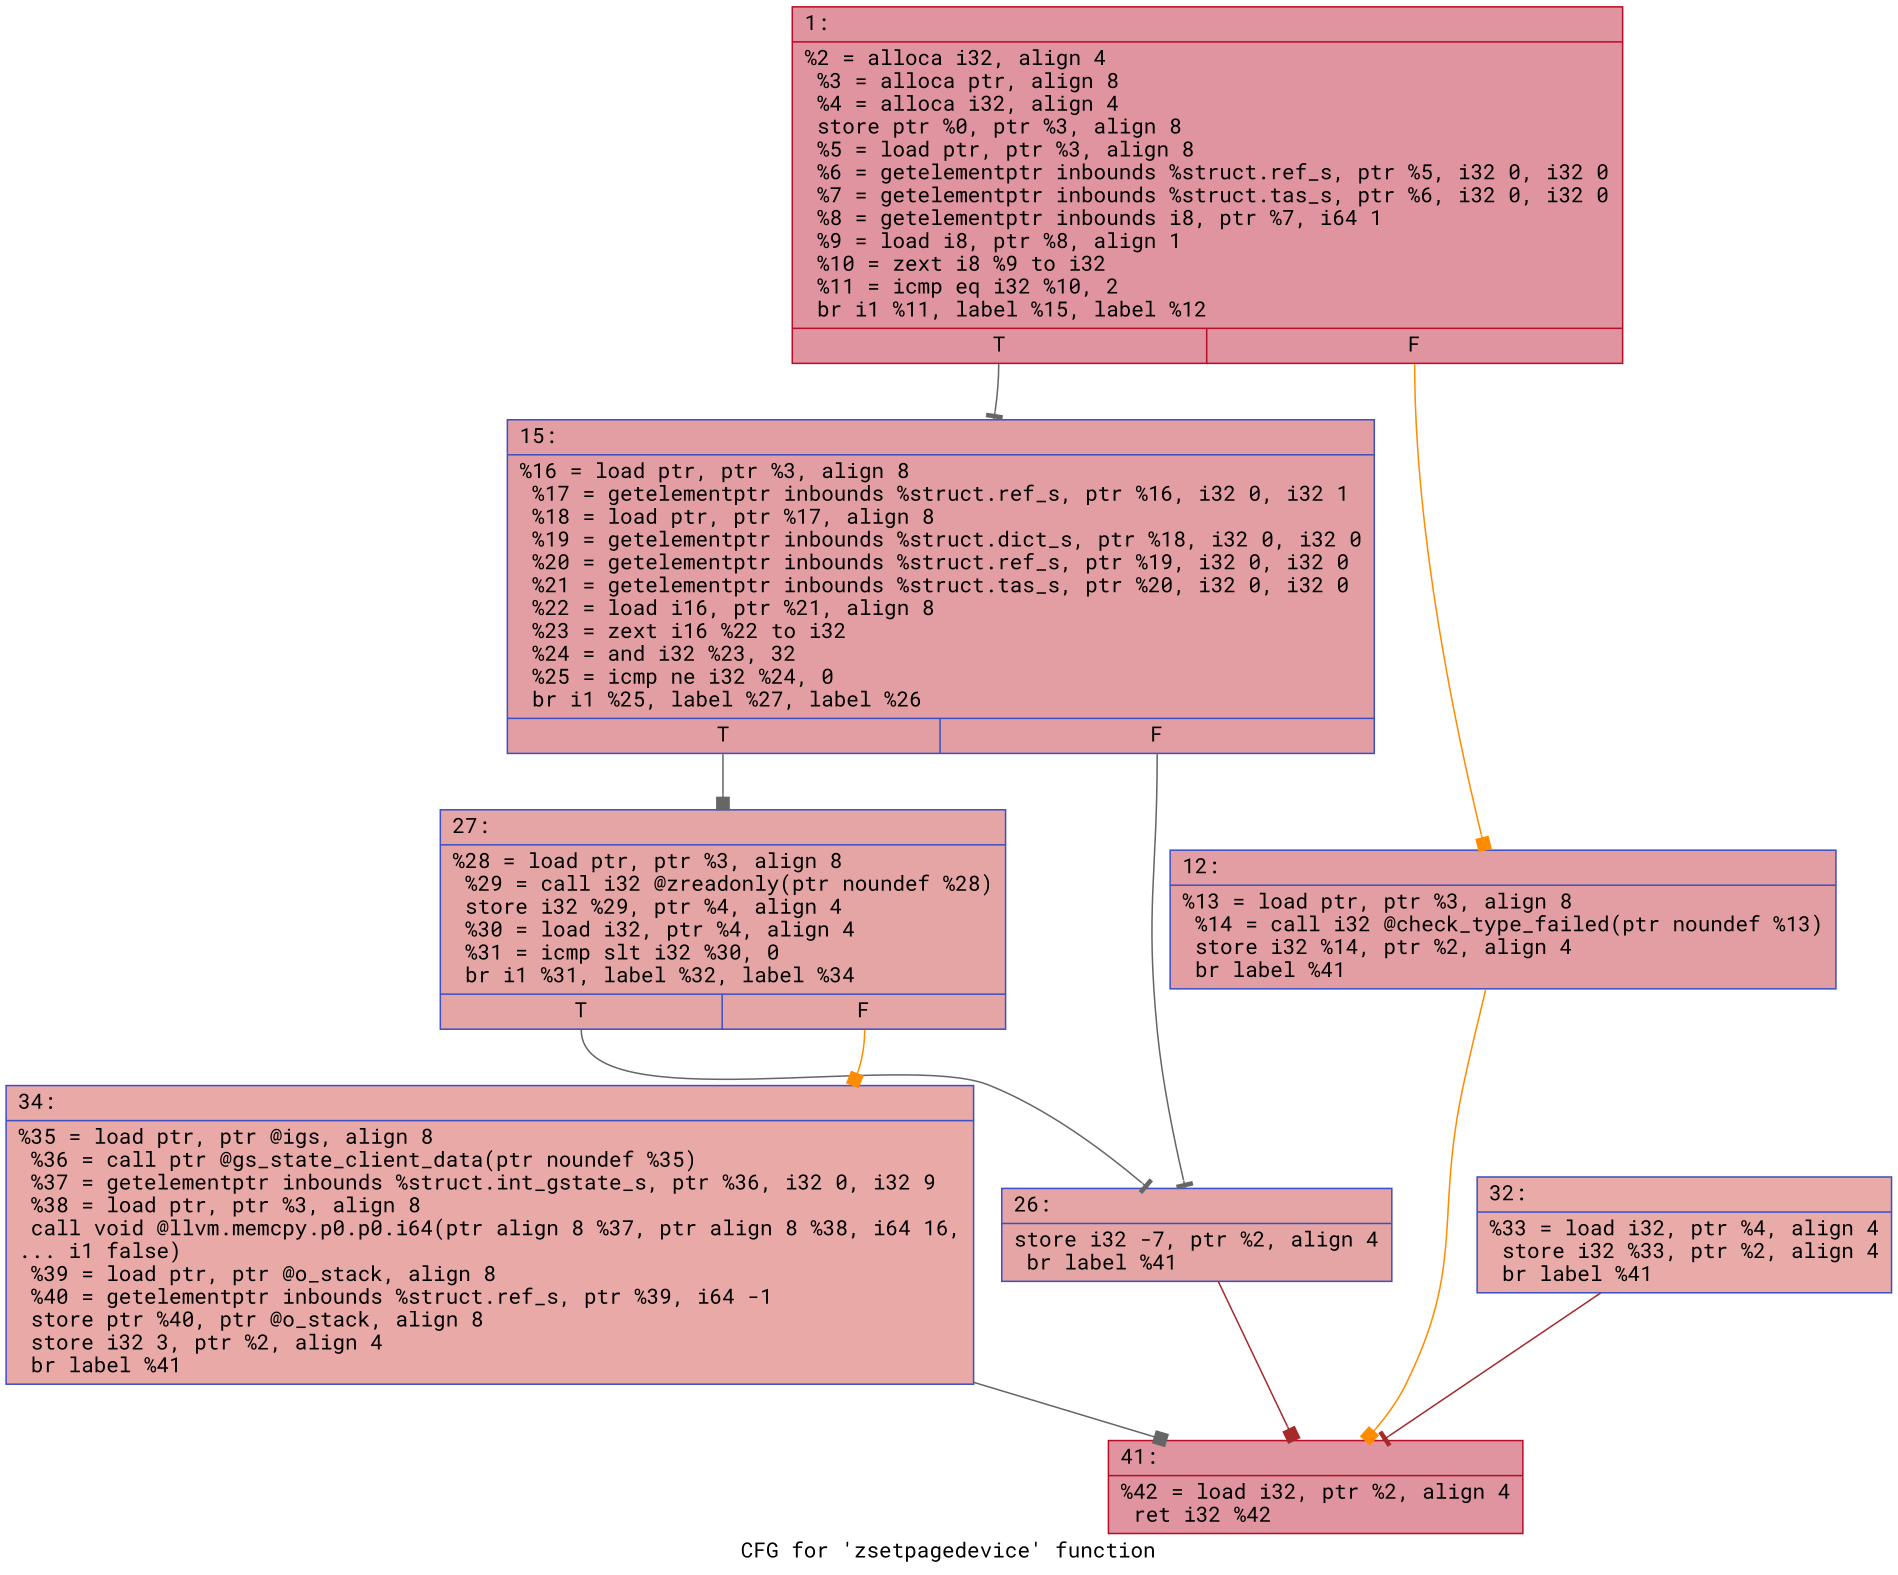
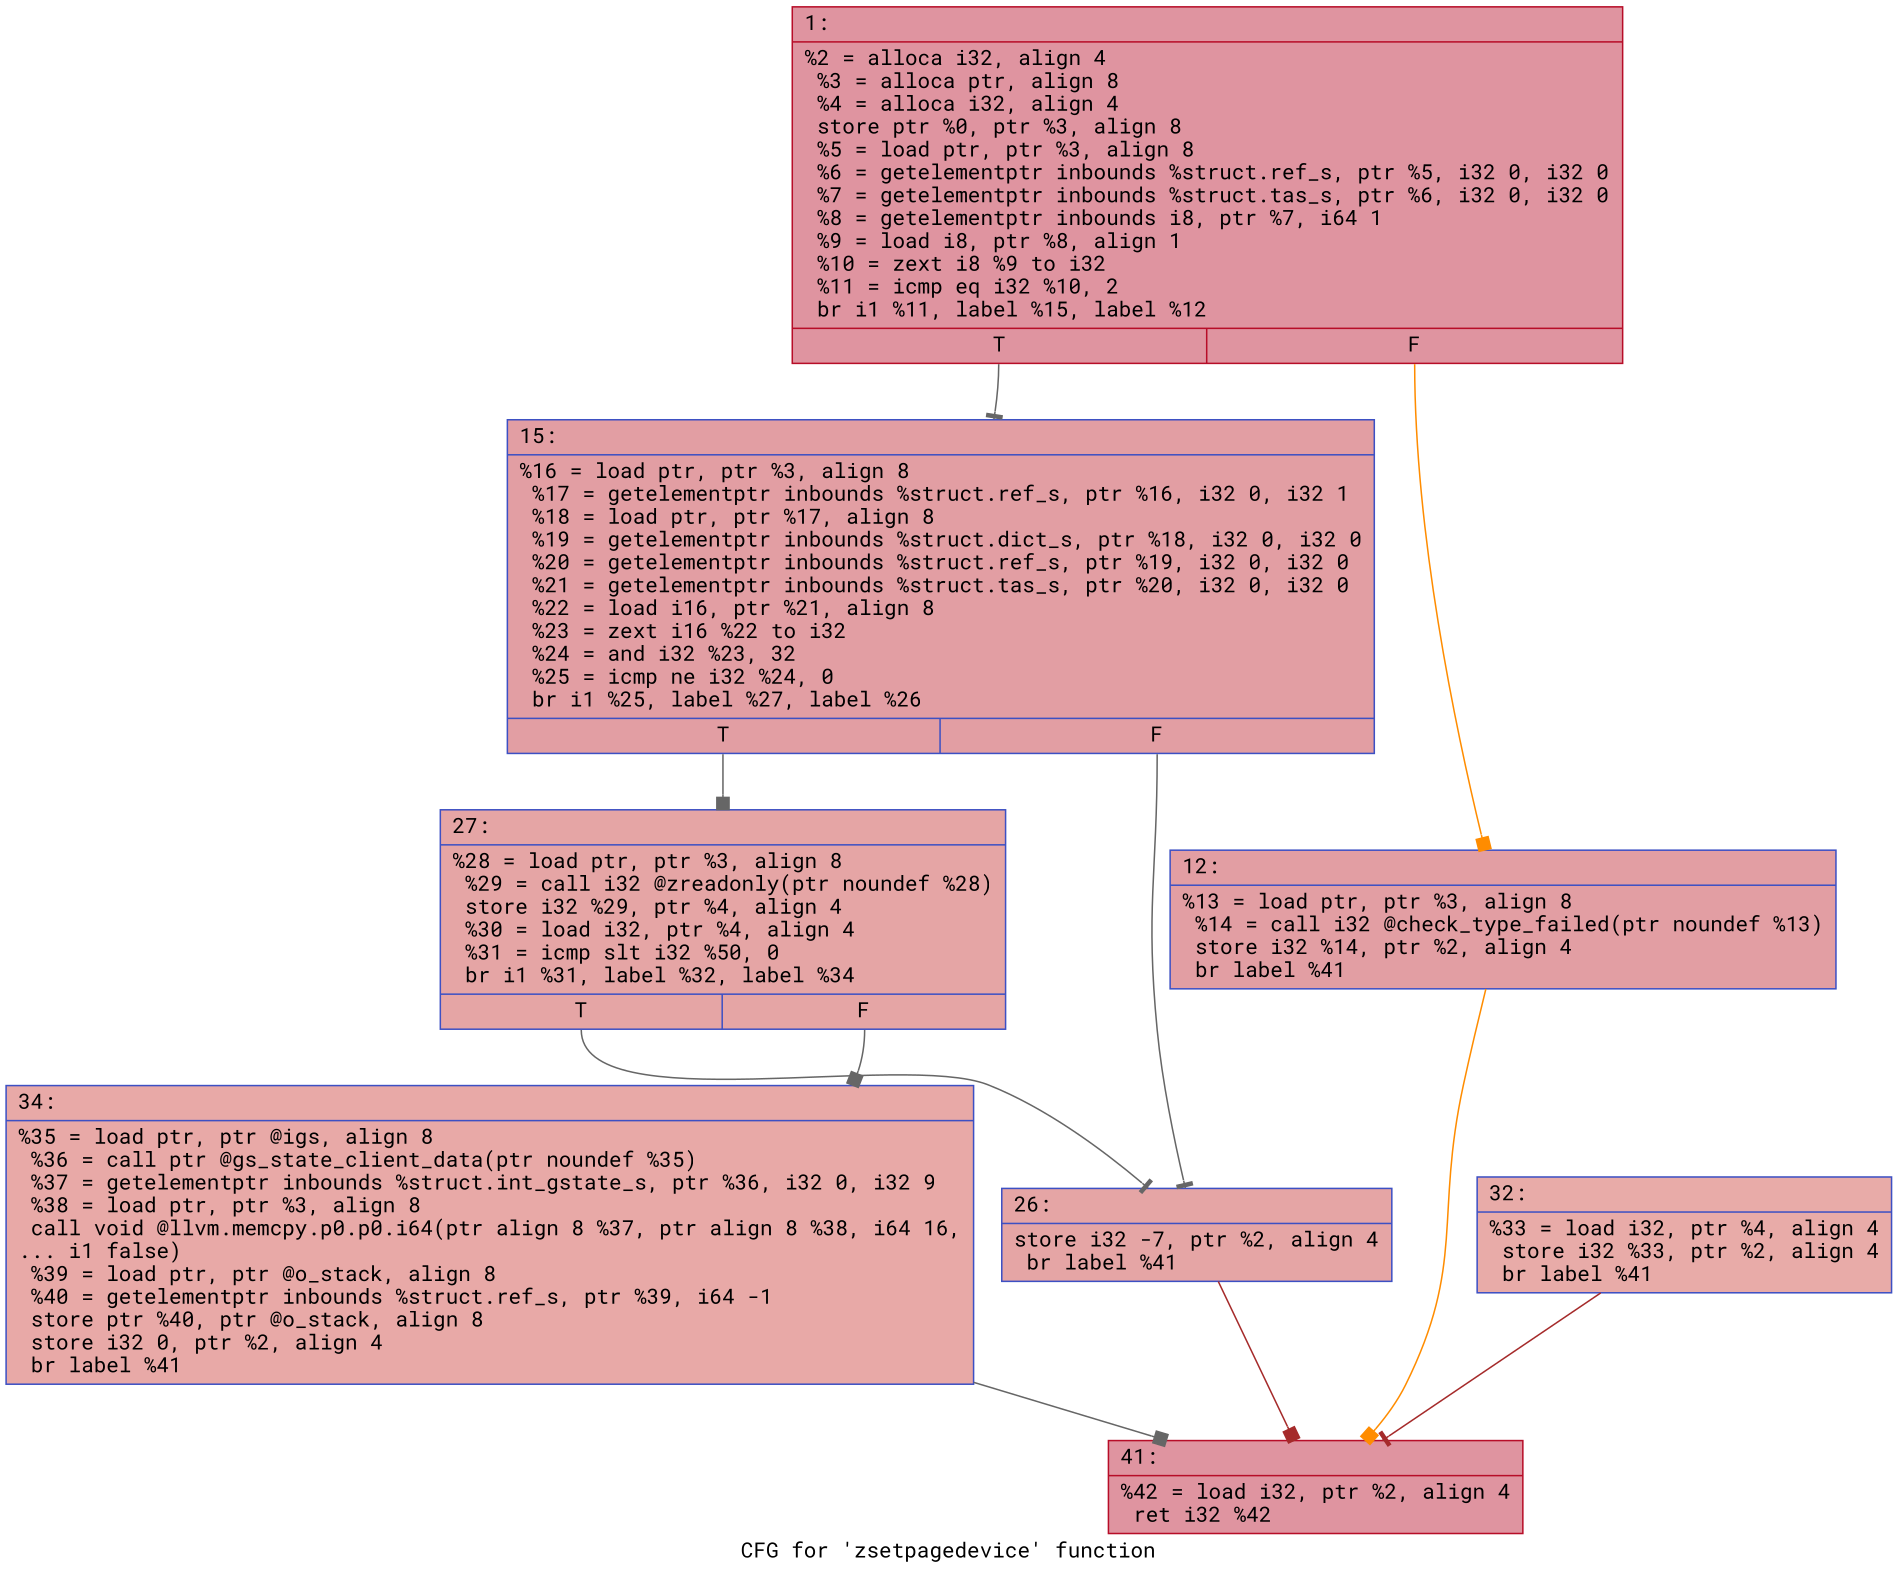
node "27:": text "%31 = icmp slt i32 %30, 0" -> "%31 = icmp slt i32 %50, 0"
edge "27:" -> "34:": color darkorange -> gray40
node "34:": text "store i32 3, ptr %2, align 4" -> "store i32 0, ptr %2, align 4"
